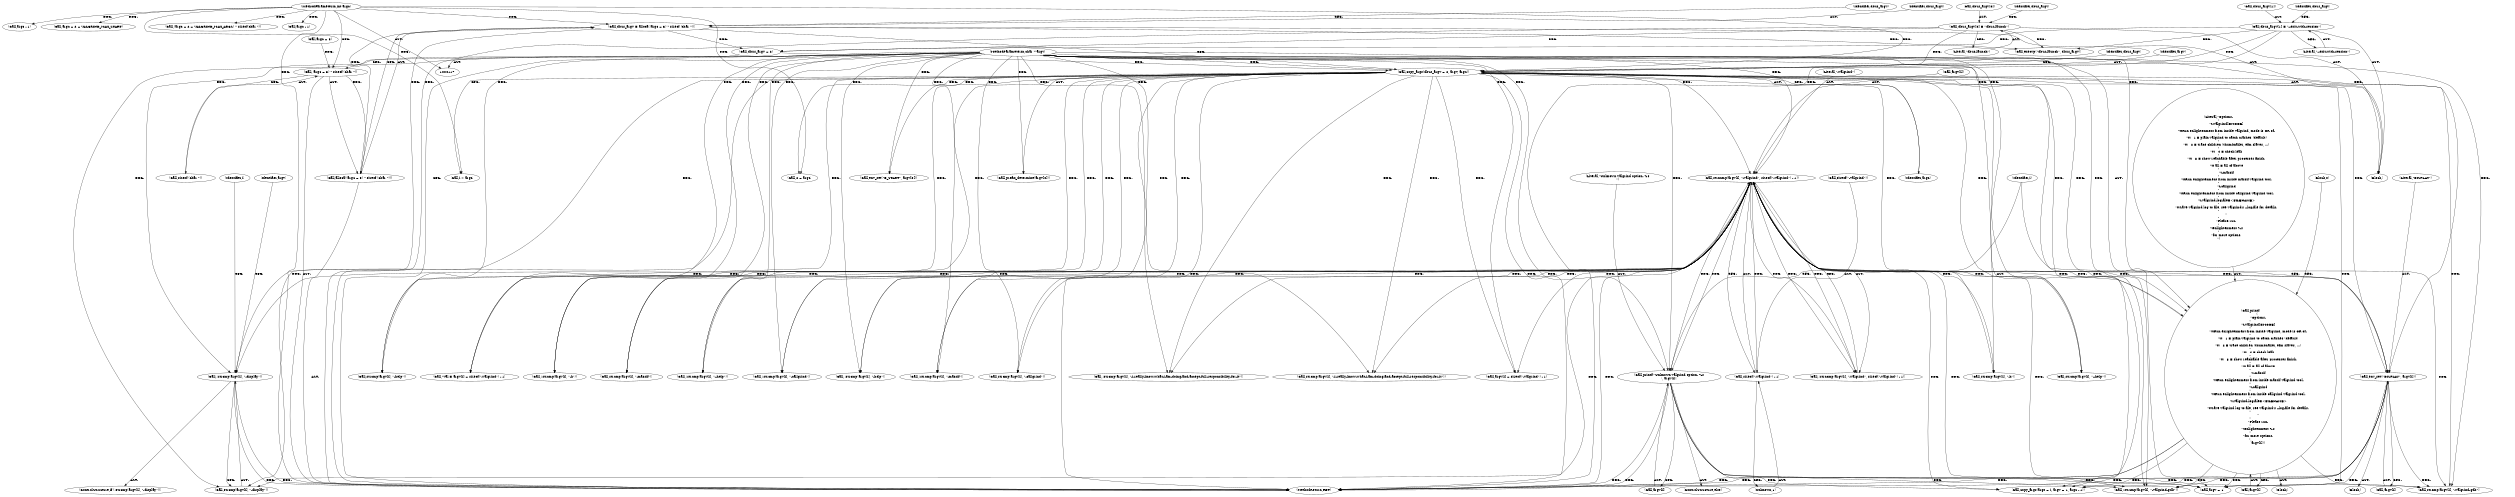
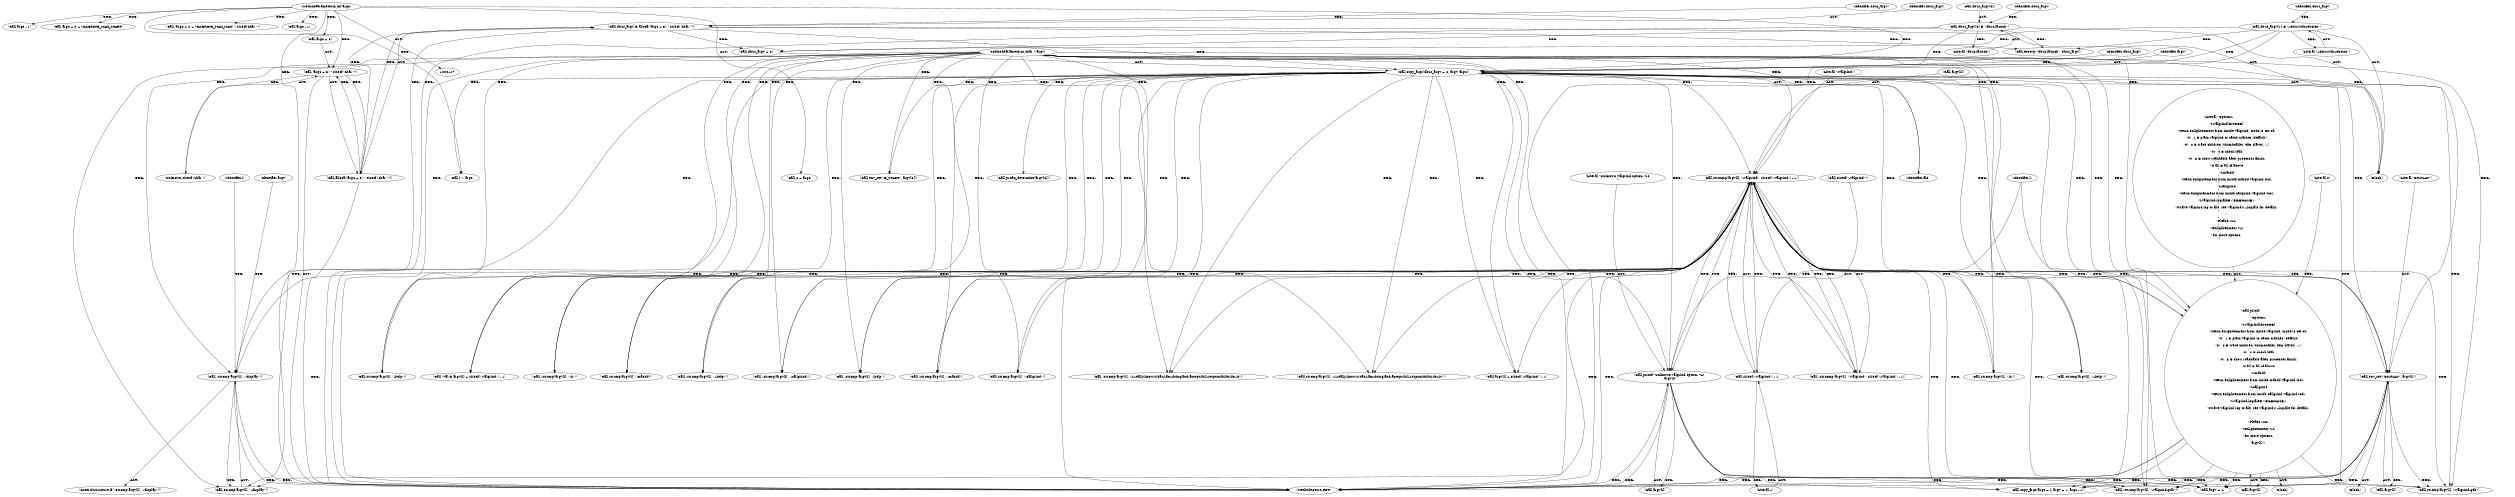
node "(Call,dbus_argv[1])": removed
edge "(MethodParameterIn,int argc)" -> "(Call,dbus_argv = alloca((argc + 3) * sizeof (char *)))": now "(MethodParameterIn,int argc)" -> "(Call,argc + 3)"
node "(Call,(argc + 2 + VALGRIND_MAX_ARGS) * sizeof(char *))": label "(Call,(argc + 2 + VALGRIND_MAX_ARGS) * sizeof(char *))" -> "(Call,(argc + 2 + VALGRIND_MAX_MAX) * sizeof(char *))"
edge "(MethodParameterIn,int argc)" -> "(Call,(argc + 3) * sizeof (char *))": label "CFG: " -> "DDG: "
edge "(Call,argc + 3)" -> "(Call,(argc + 3) * sizeof (char *))": label "DDG: " -> "AST: "
edge "(MethodParameterIn,int argc)" -> "(Call,2 + argc)": label "DDG: " -> "AST: "
edge "(Call,dbus_argv = alloca((argc + 3) * sizeof (char *)))" -> "(Call,copy_args(dbus_argv + 2, argv, argc))": label "CFG: " -> "DDG: "
edge "(MethodParameterIn,char **argv)" -> "1000117": removed, label "AST:"
edge "(Call,dbus_argv + 2)" -> "(Call,(argc + 3) * sizeof (char *))": now "(Call,alloca((argc + 3) * sizeof (char *)))" -> "(Call,(argc + 3) * sizeof (char *))"
edge "(Call,dbus_argv = alloca((argc + 3) * sizeof (char *)))" -> "(Call,alloca((argc + 3) * sizeof (char *)))": label "CFG: " -> "DDG: "
edge "(Call,dbus_argv + 2)" -> "(Call,copy_args(dbus_argv + 2, argv, argc))": label "DDG: " -> "AST: "
edge "(MethodParameterIn,char **argv)" -> "(Call,copy_args(dbus_argv + 2, argv, argc))": removed, label "DDG:"
edge "(MethodParameterIn,char **argv)" -> "(Call,copy_args(args + i, argv + 1, argc - 1))": removed, label "DDG:"
edge "(MethodParameterIn,int argc)" -> "(MethodReturn,RET)": label "DDG: " -> "CFG: "
edge "(Call,copy_args(dbus_argv + 2, argv, argc))" -> "(Call,2 + argc)": removed, label "DDG:"
edge "(Call,dbus_argv = alloca((argc + 3) * sizeof (char *)))" -> "(MethodReturn,RET)": label "DDG: " -> "CFG: "
edge "(Call,copy_args(dbus_argv + 2, argv, argc))" -> "(Call,i < argc)": label "CFG: " -> "DDG: "
edge "(Call,copy_args(dbus_argv + 2, argv, argc))" -> "(Call,prefix_determine(argv[0]))": label "AST: " -> "DDG: "
edge "(MethodParameterIn,char **argv)" -> "(Call,prefix_determine(argv[0]))": removed, label "DDG:"
node "(Call,sizeof (char *))": label "(Call,sizeof (char *))" -> "(Unknown,sizeof (char *))"
edge "(MethodParameterIn,char **argv)" -> "(MethodReturn,RET)": label "CFG: " -> "DDG: "
node "(Identifier,argc)": label "(Identifier,argc)" -> "(Identifier,file)"
edge "(MethodParameterIn,char **argv)" -> "(Call,argv + 1)": label "AST: " -> "DDG: "
node "(Block,0)": label "(Block,0)" -> "(Literal,0)"
edge "(Call,copy_args(dbus_argv + 2, argv, argc))" -> "(Call,copy_args(args + i, argv + 1, argc - 1))": label "AST: " -> "DDG: "
edge "(Call,alloca((argc + 3) * sizeof (char *)))" -> "(MethodReturn,RET)": label "AST: " -> "DDG: "
node "(ControlStructure,else)": removed
node "(Unknown,1)": label "(Unknown,1)" -> "(Literal,1)"
